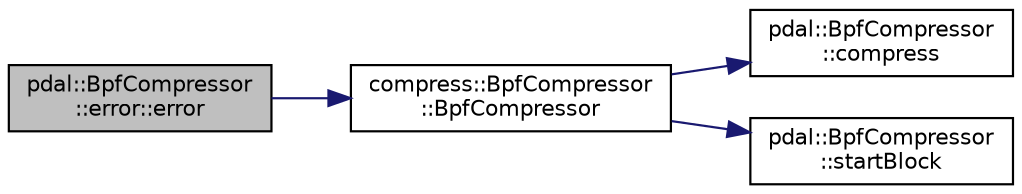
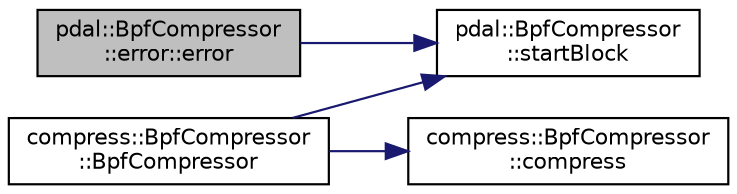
node "pdal::BpfCompressor ::compress": label "pdal::BpfCompressor ::compress" -> "compress::BpfCompressor ::compress"
edge "pdal::BpfCompressor ::error::error" -> "compress::BpfCompressor ::BpfCompressor": now "pdal::BpfCompressor ::error::error" -> "pdal::BpfCompressor ::startBlock"
